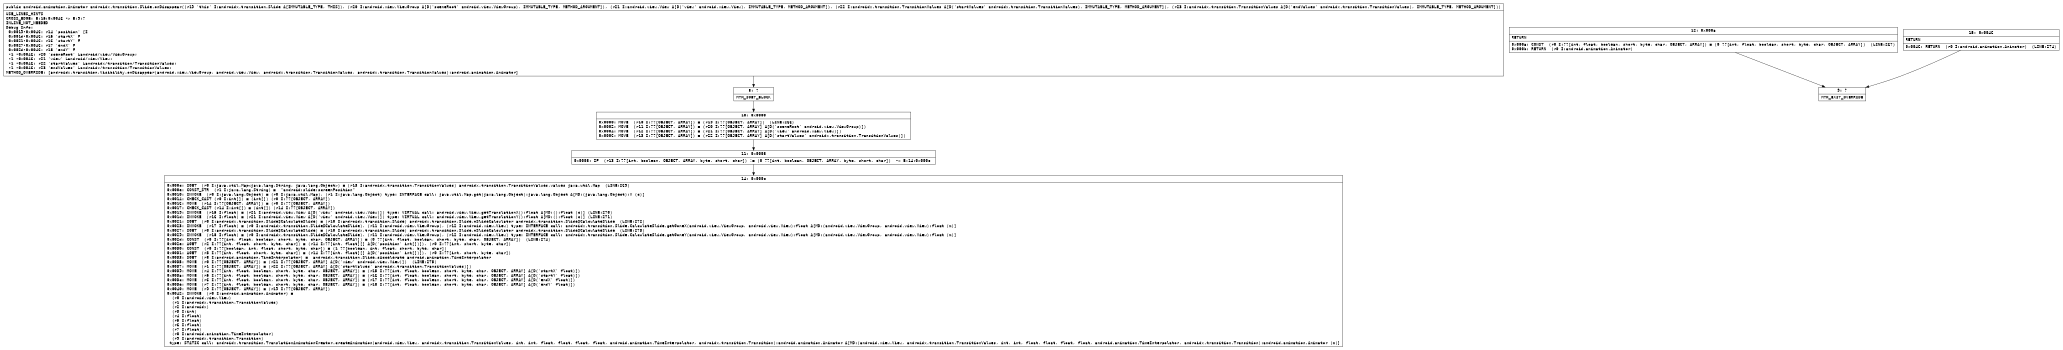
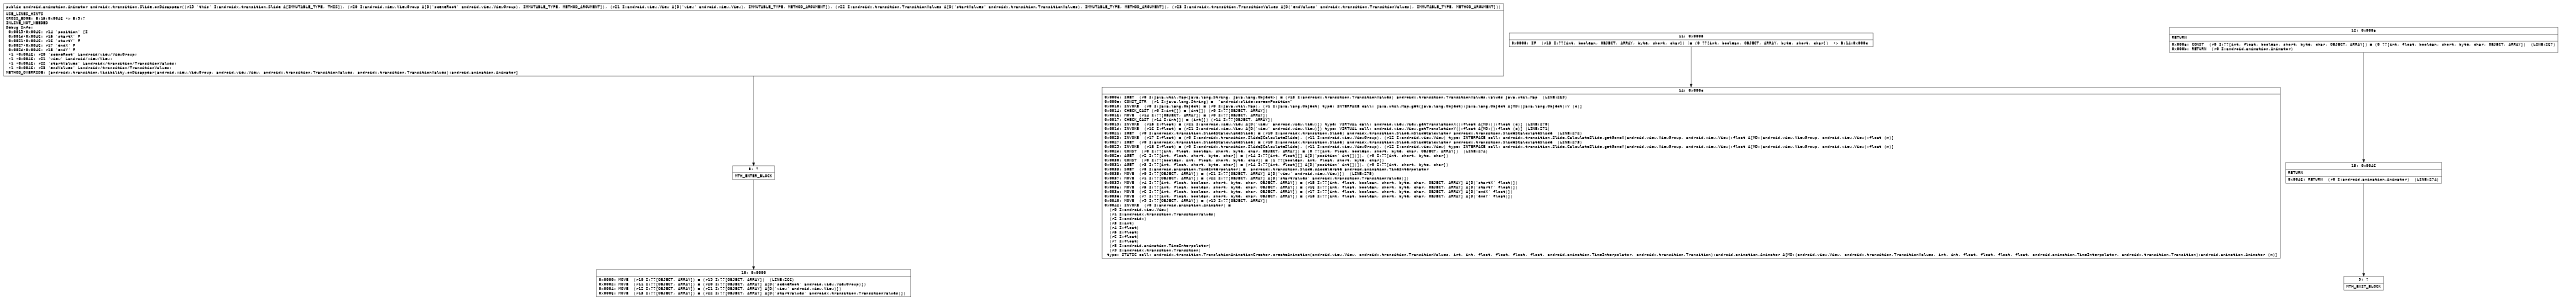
edge "12: 0x000a" -> "9: ?": now "12: 0x000a" -> "15: 0x0046"
node "8: ?": text "MTH_IGET_BLOCK" -> "MTH_ENTER_BLOCK"
node "9: ?": text "MTH_EXIT_OVERRIDE" -> "MTH_EXIT_BLOCK"
edge "10: 0x0000" -> "11: 0x0008": removed
